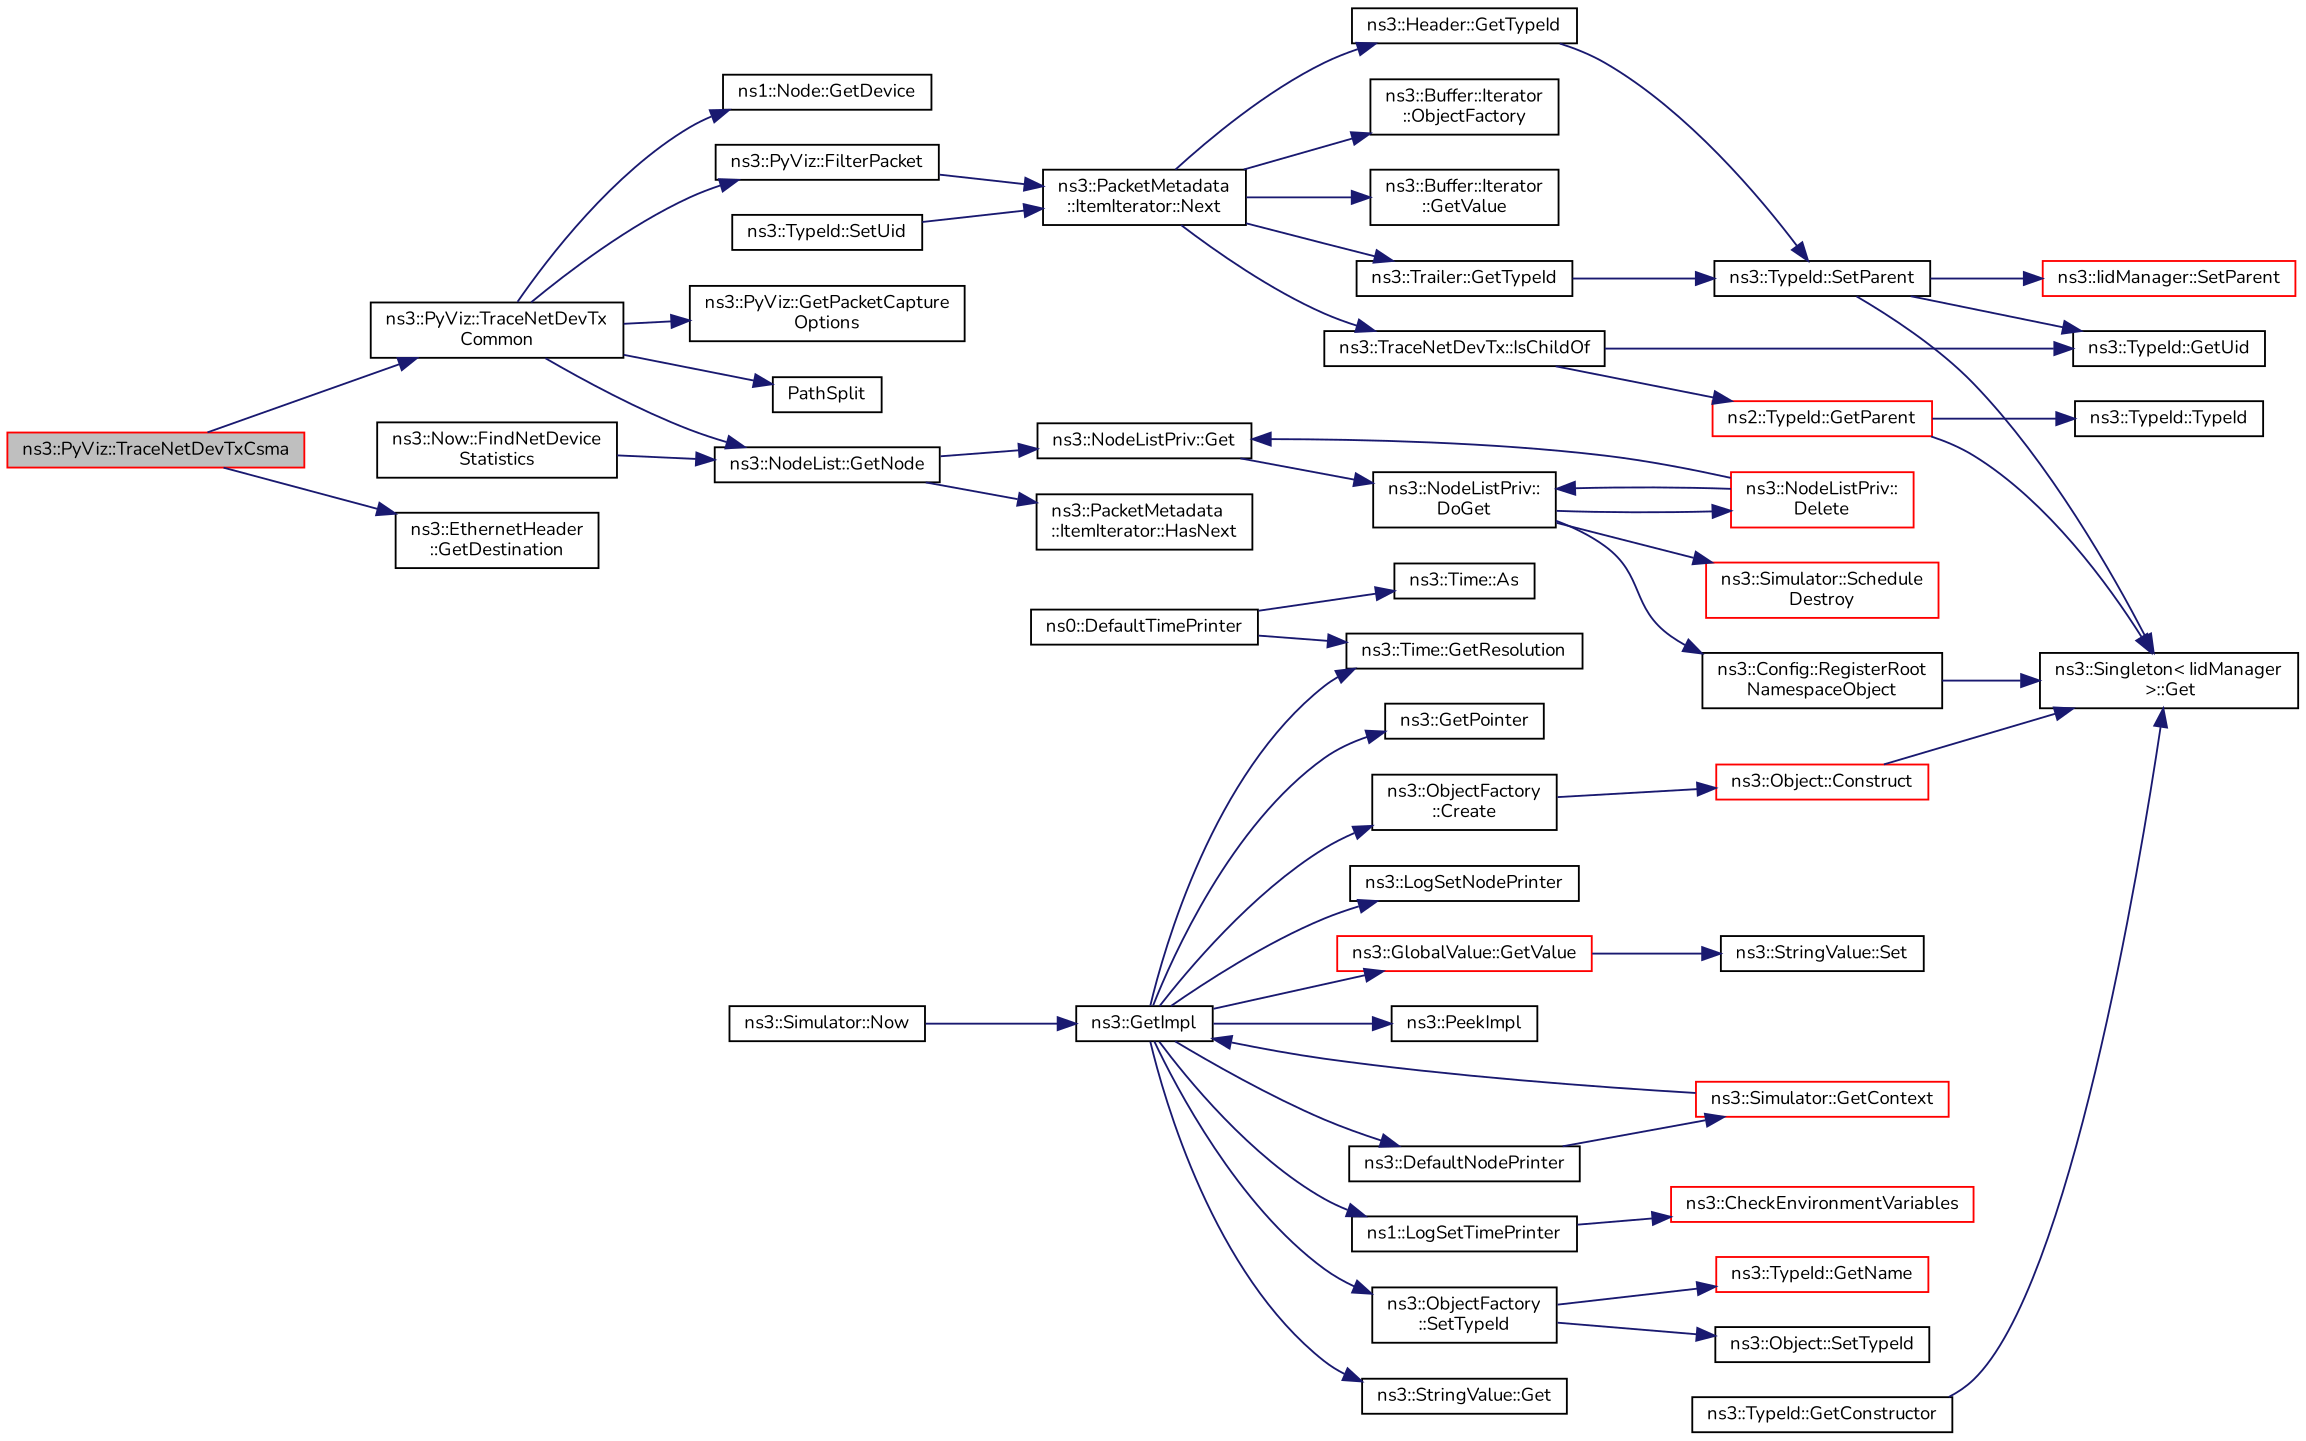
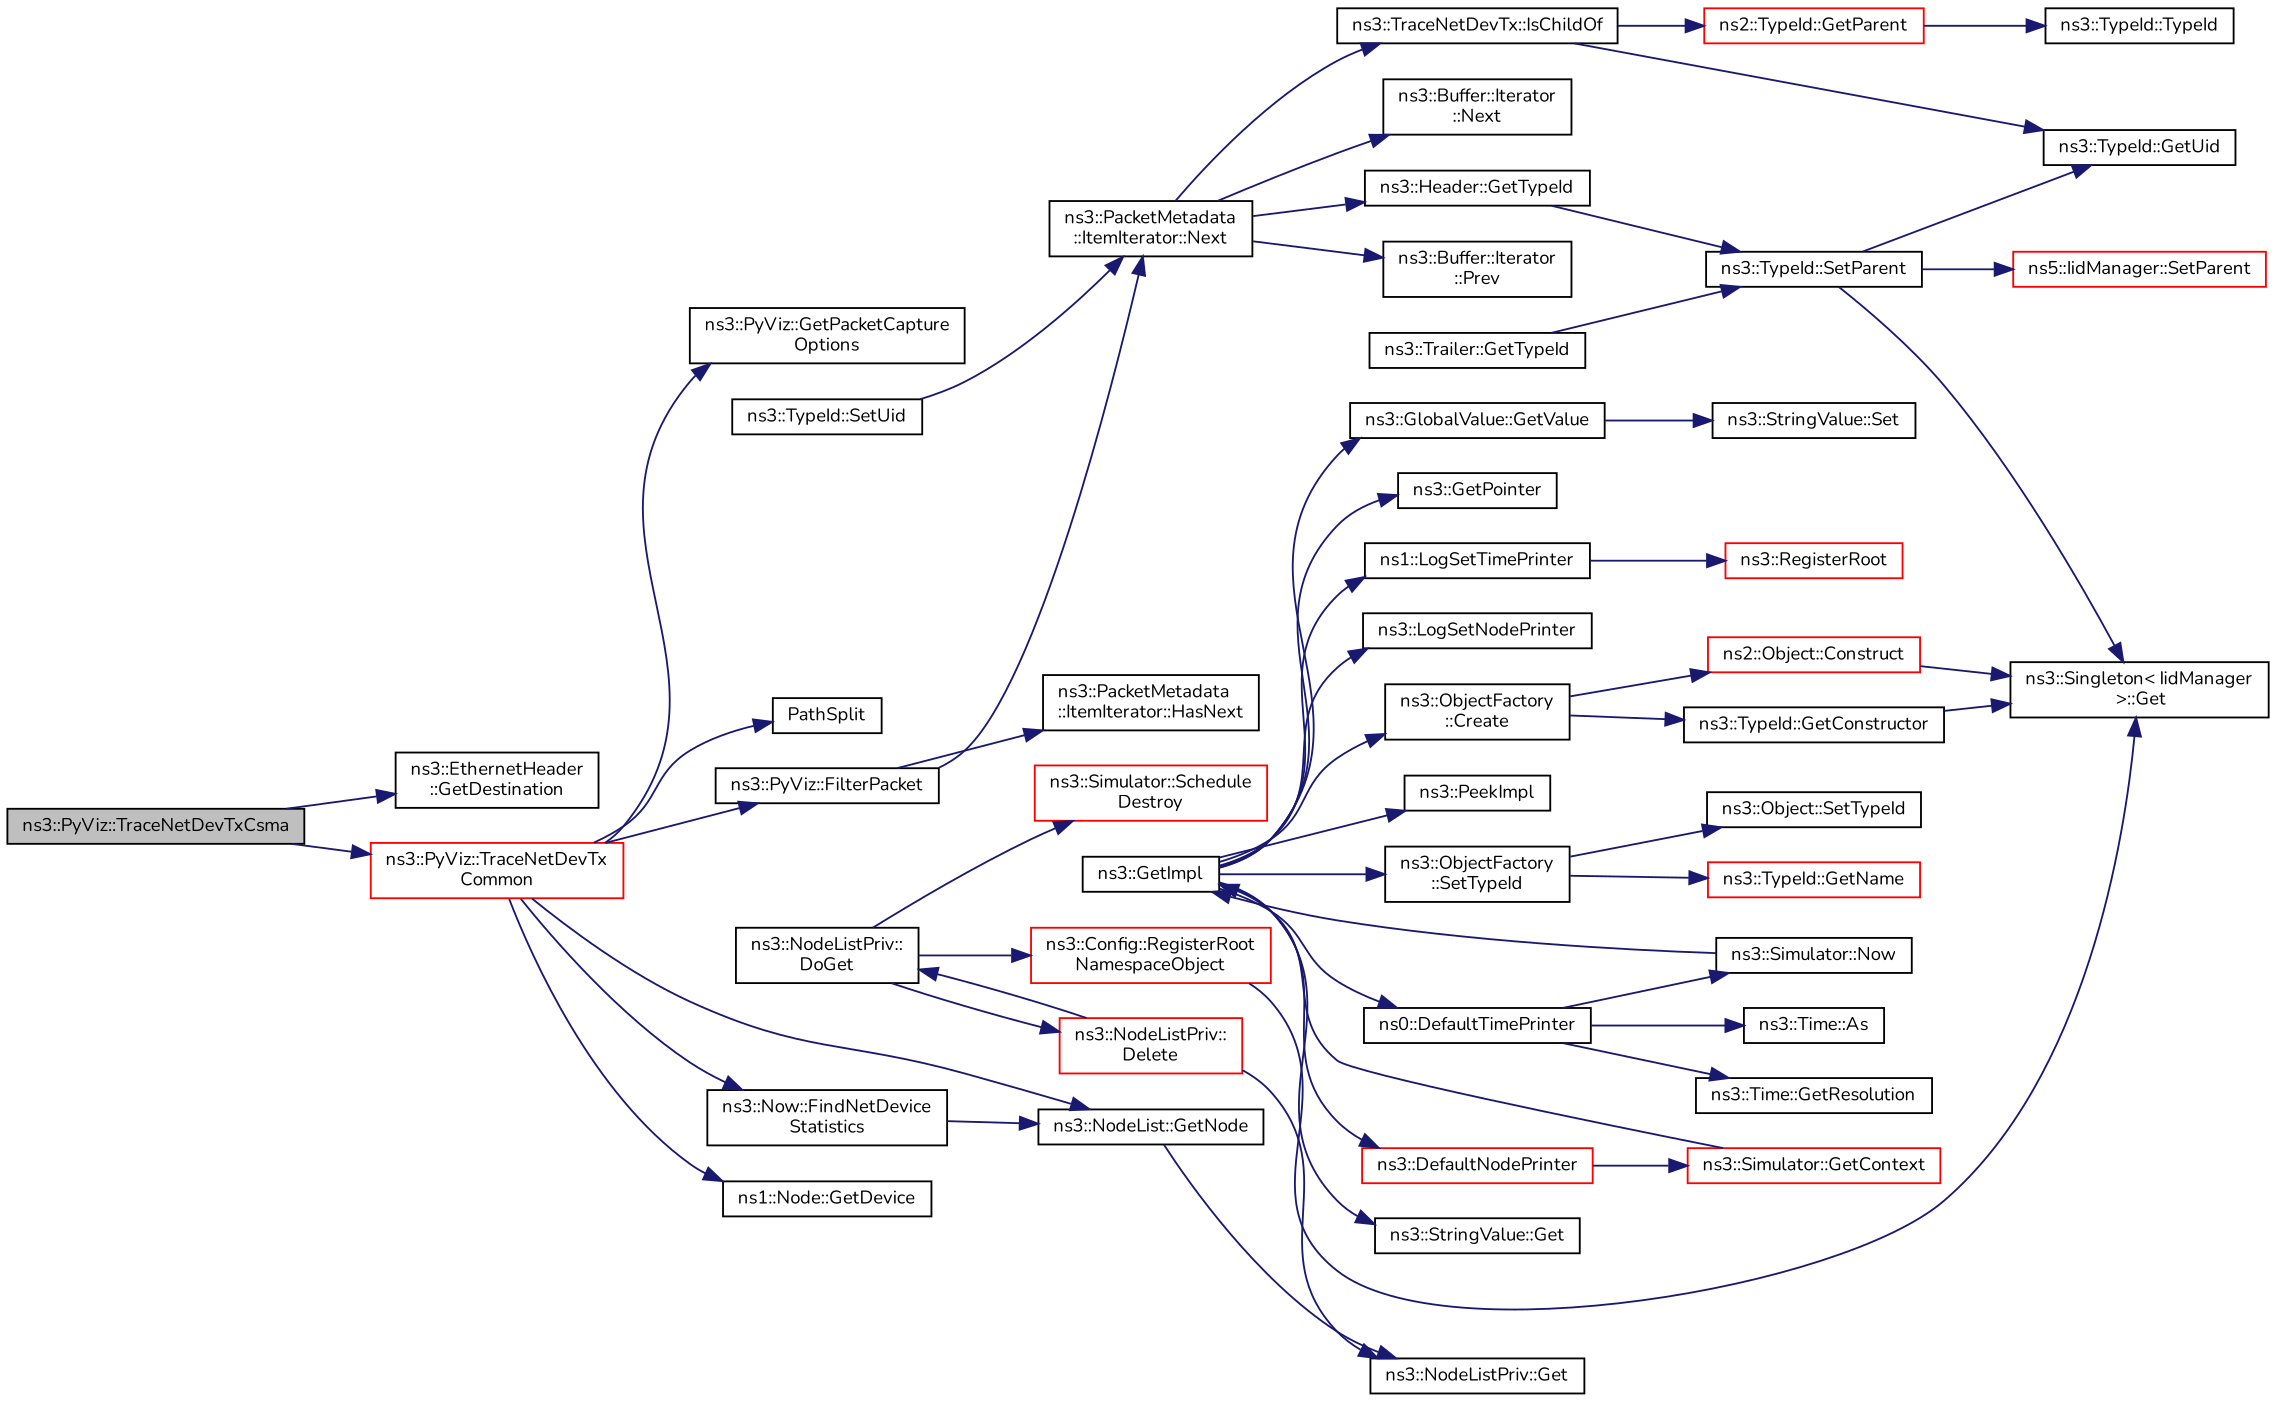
node "ns3::Buffer::Iterator ::ObjectFactory": label "ns3::Buffer::Iterator ::ObjectFactory" -> "ns3::Buffer::Iterator ::Next"
node "ns3::Buffer::Iterator ::GetValue": label "ns3::Buffer::Iterator ::GetValue" -> "ns3::Buffer::Iterator ::Prev"
edge "ns3::PacketMetadata ::ItemIterator::Next" -> "ns3::Trailer::GetTypeId": removed
node "ns3::IidManager::SetParent": label "ns3::IidManager::SetParent" -> "ns5::IidManager::SetParent"
node "ns3::PyViz::TraceNetDevTx Common": color black -> red
node "ns3::PyViz::TraceNetDevTxCsma": color red -> black
edge "ns3::NodeListPriv::Get" -> "ns3::NodeListPriv:: DoGet": removed
edge "ns3::NodeList::GetNode" -> "ns3::PacketMetadata ::ItemIterator::HasNext": now "ns3::PyViz::FilterPacket" -> "ns3::PacketMetadata ::ItemIterator::HasNext"
edge "ns2::TypeId::GetParent" -> "ns3::Singleton< IidManager >::Get": removed
node "ns3::Config::RegisterRoot NamespaceObject": color black -> red
edge "ns3::ObjectFactory ::Create" -> "ns3::TypeId::GetConstructor": added
node "ns3::Object::Construct": label "ns3::Object::Construct" -> "ns2::Object::Construct"
edge "ns3::GetImpl" -> "ns3::Time::GetResolution": now "ns3::GetImpl" -> "ns0::DefaultTimePrinter"
node "ns3::GlobalValue::GetValue": color red -> black
edge "ns0::DefaultTimePrinter" -> "ns3::Simulator::Now": added
edge "ns3::PyViz::TraceNetDevTx Common" -> "ns3::Now::FindNetDevice Statistics": added
node "ns3::DefaultNodePrinter": color black -> red
node "ns3::CheckEnvironmentVariables": label "ns3::CheckEnvironmentVariables" -> "ns3::RegisterRoot"
